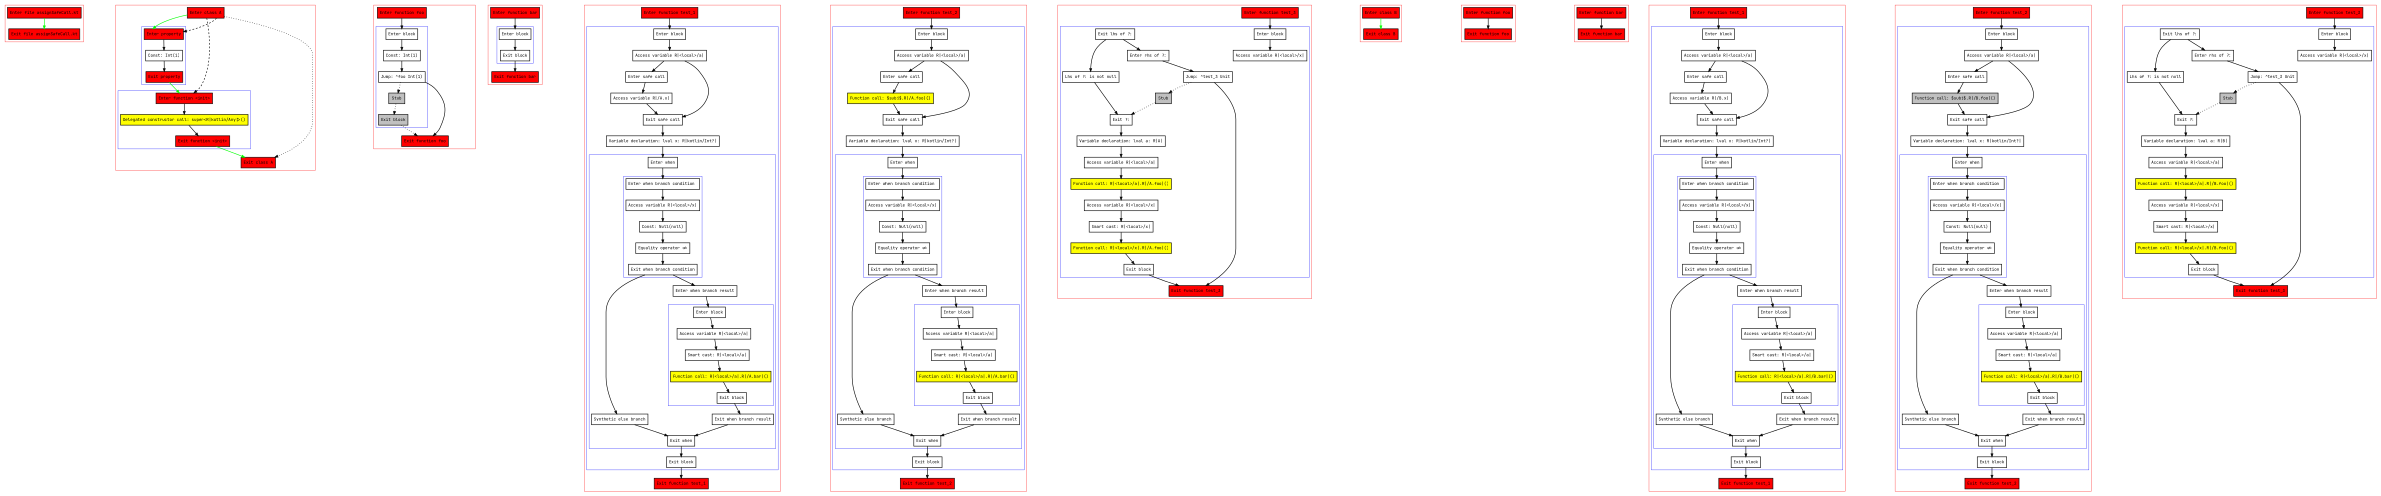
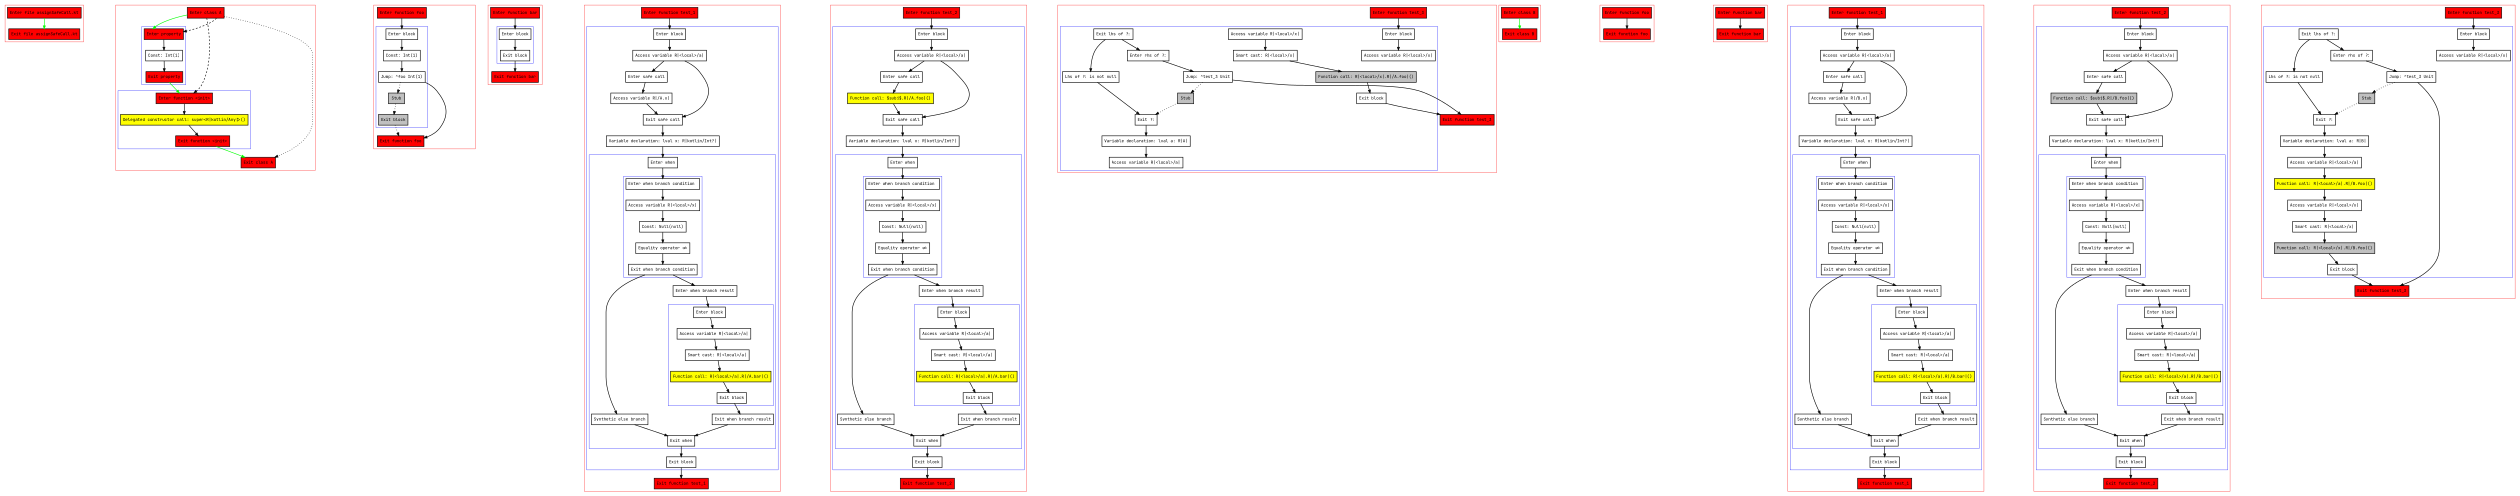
node "Function call: R|<local>/a|.R|/A.foo|()": removed
node "Function call: R|<local>/x|.R|/A.foo|()": fillcolor yellow -> gray
node "Function call: R|<local>/x|.R|/B.foo|()": fillcolor yellow -> gray
